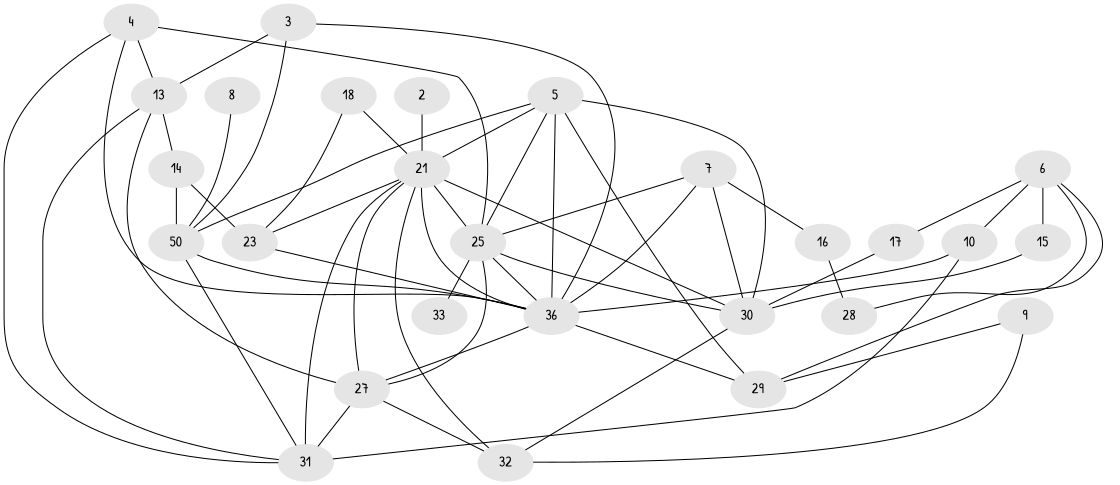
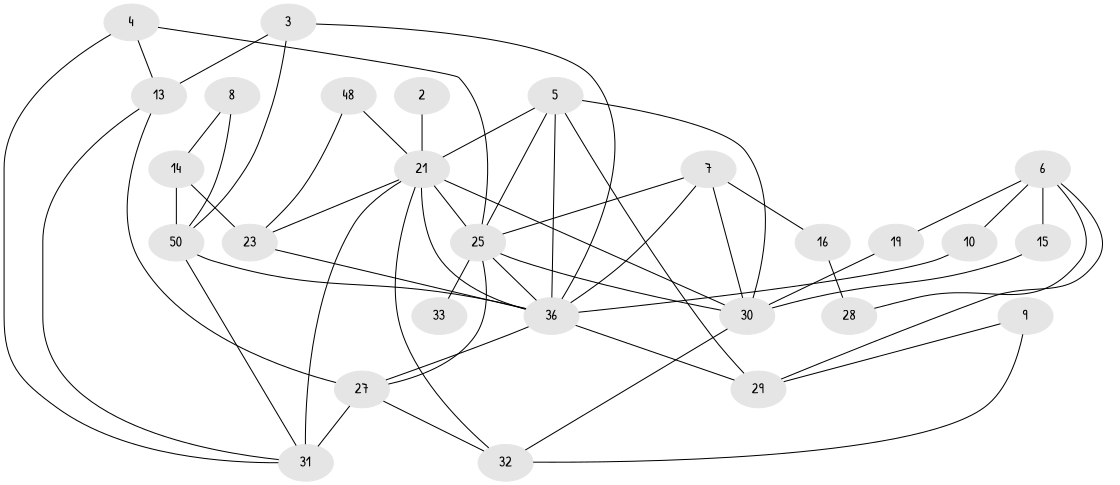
node "18": label "18" -> "48"
edge "13" -- "14": now "8" -- "14"
edge "5" -- "50": removed
node "17": label "17" -> "19"
edge "21" -- "27": removed
edge "4" -- "36": removed
edge "10" -- "31": removed
